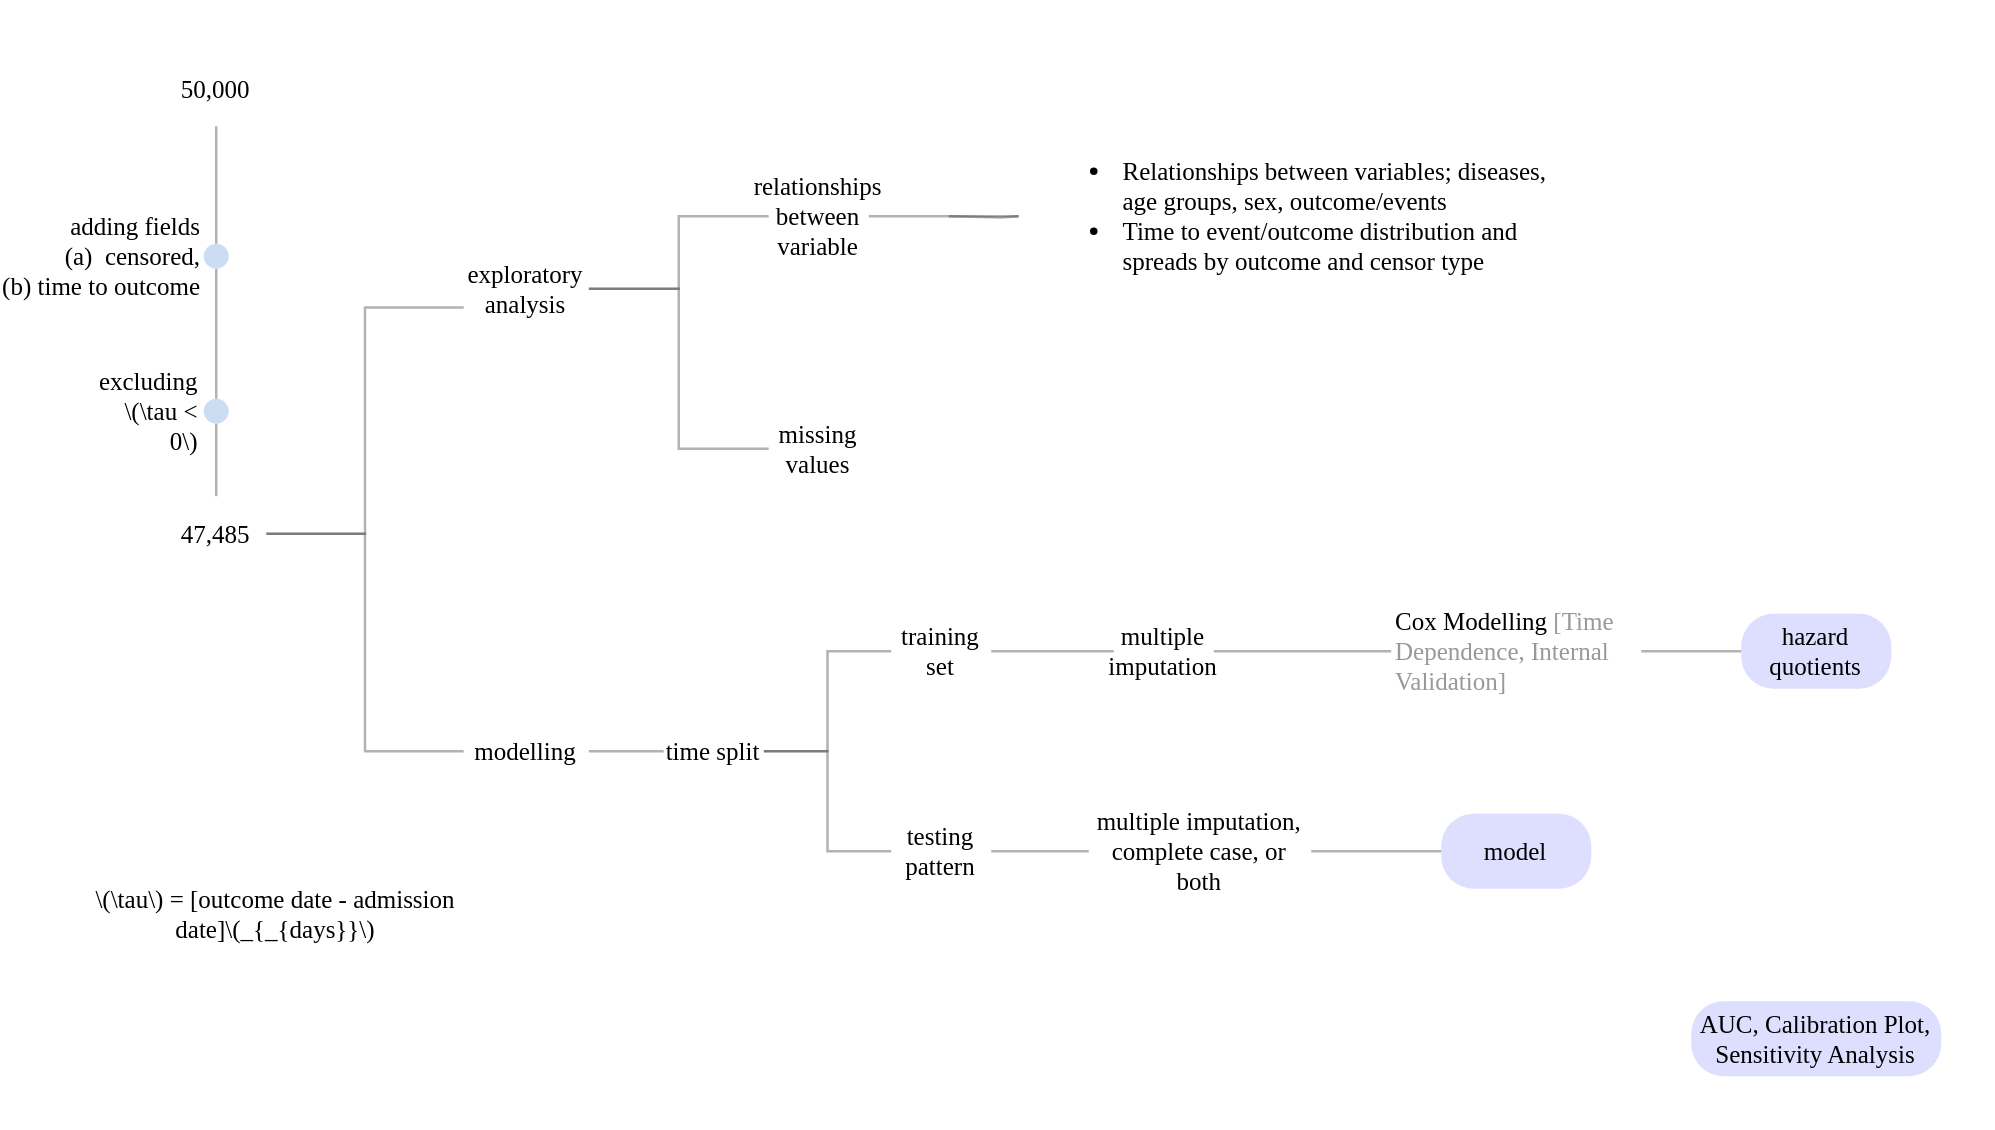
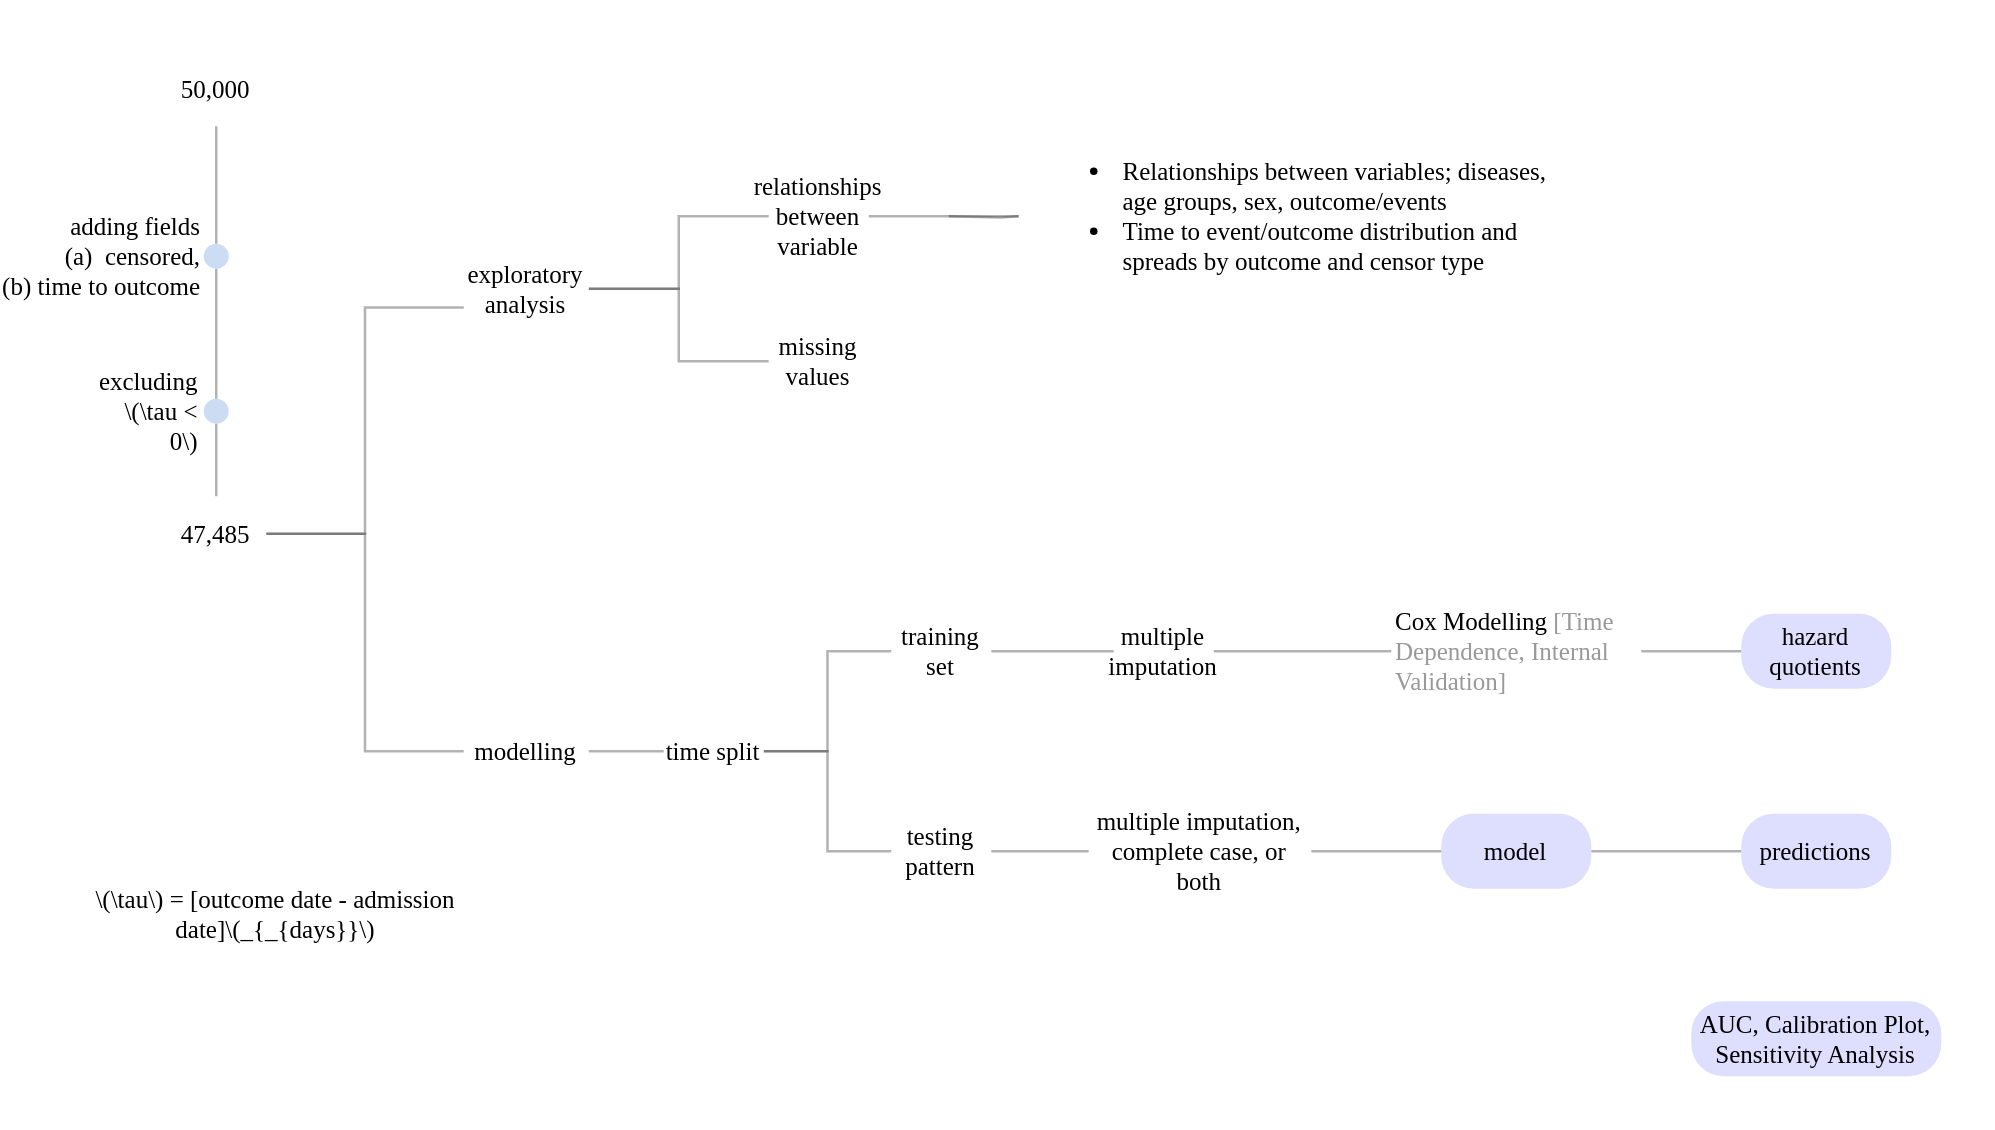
node "missing values": moved (819, 449) -> (819, 361)
edge "model" -- "predictions": added
node "predictions": added
